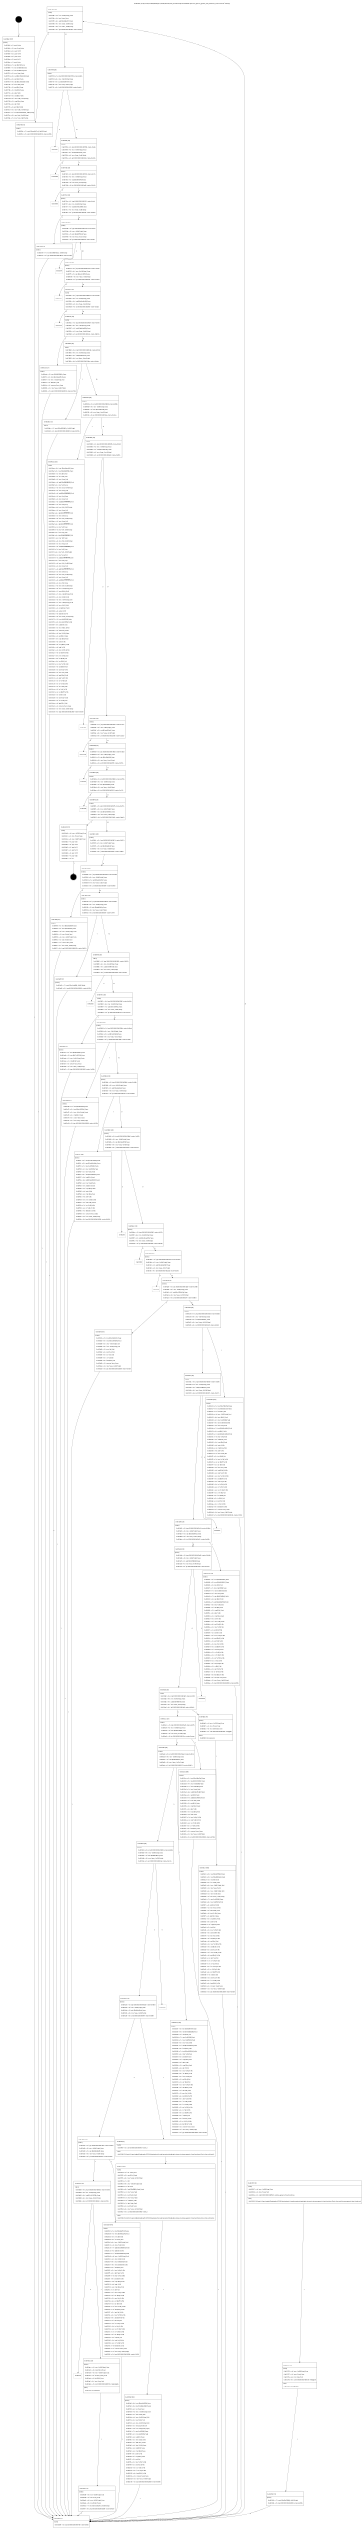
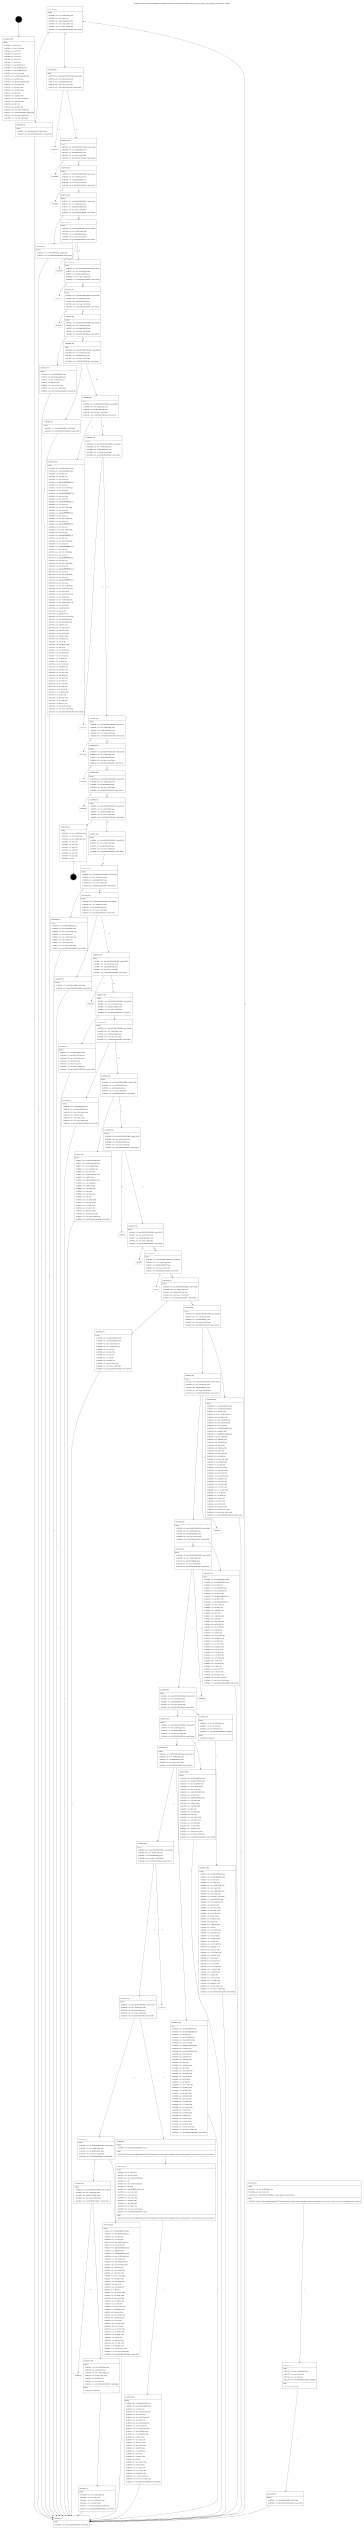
edge "0x4017f4 [28]" -> "0x4017d8 [28]": reversed
